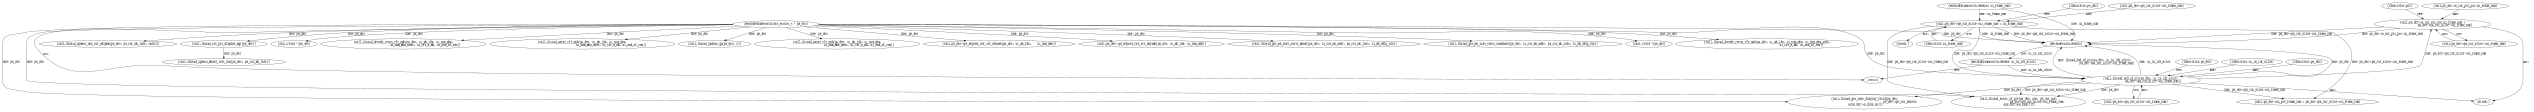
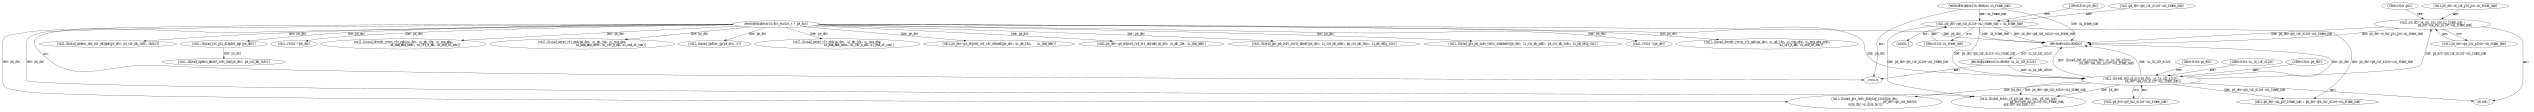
edge "(MethodParameterIn,UWORD16 u2_frame_num)" -> "1000131": added, label "AST:"
edge "(MethodParameterIn,UWORD8 u1_is_idr_slice)" -> "1000131": label "CFG: " -> "AST: "
